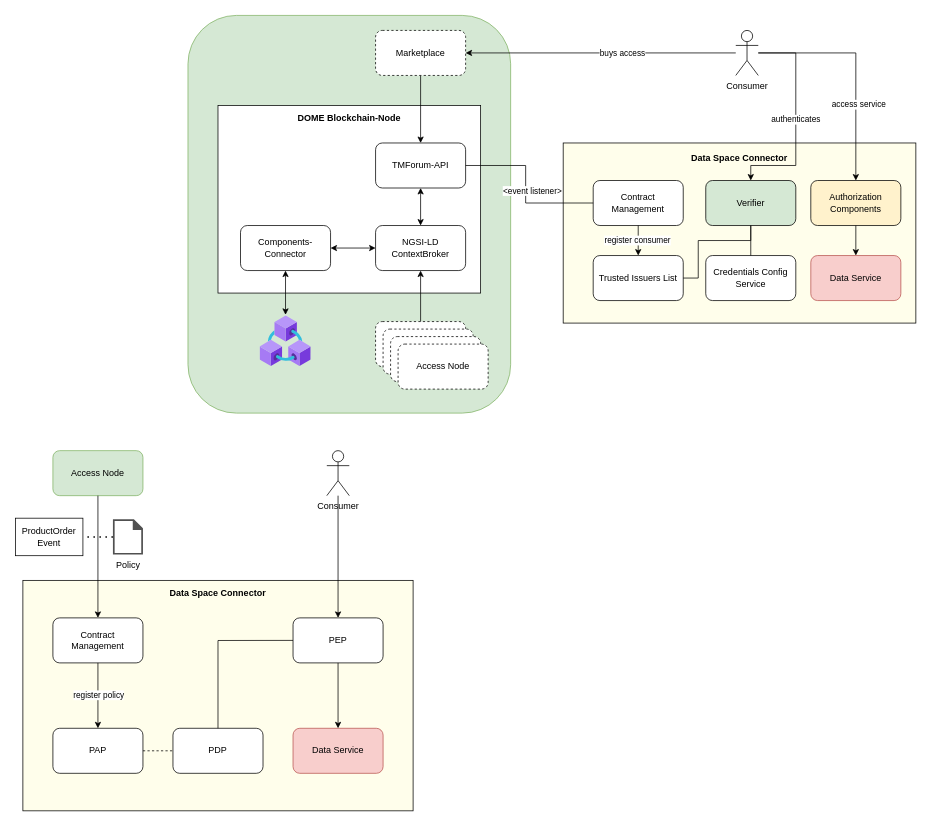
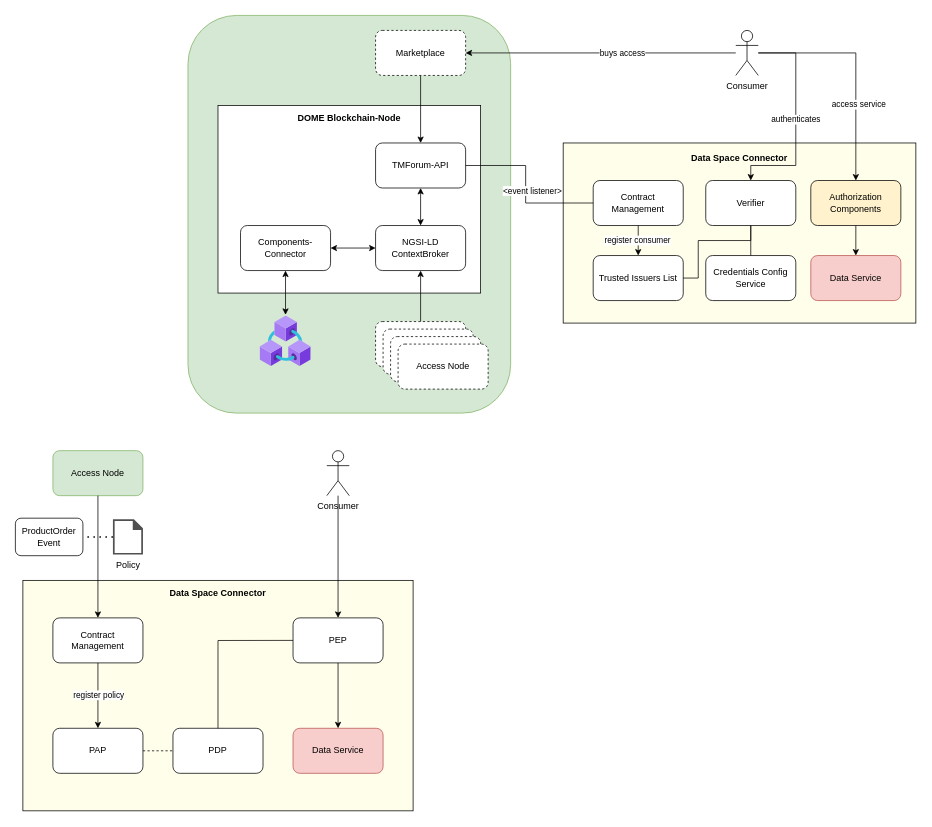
node "Verifier": fillcolor #d5e8d4 -> #ffffff
node "ProductOrder Event": shape rectangle -> rounded rectangle
